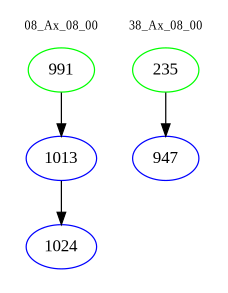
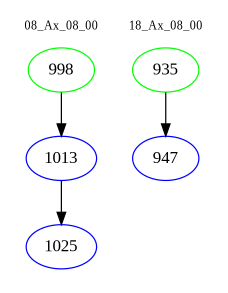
cluster "38_Ax_08_00": label "38_Ax_08_00" -> "18_Ax_08_00"
node "991": label "991" -> "998"
node "235": label "235" -> "935"
node "1024": label "1024" -> "1025"
